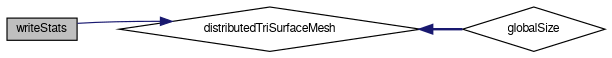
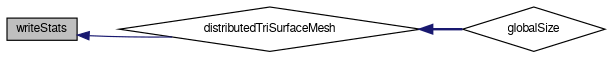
edge "writeStats" -> "distributedTriSurfaceMesh": reversed
